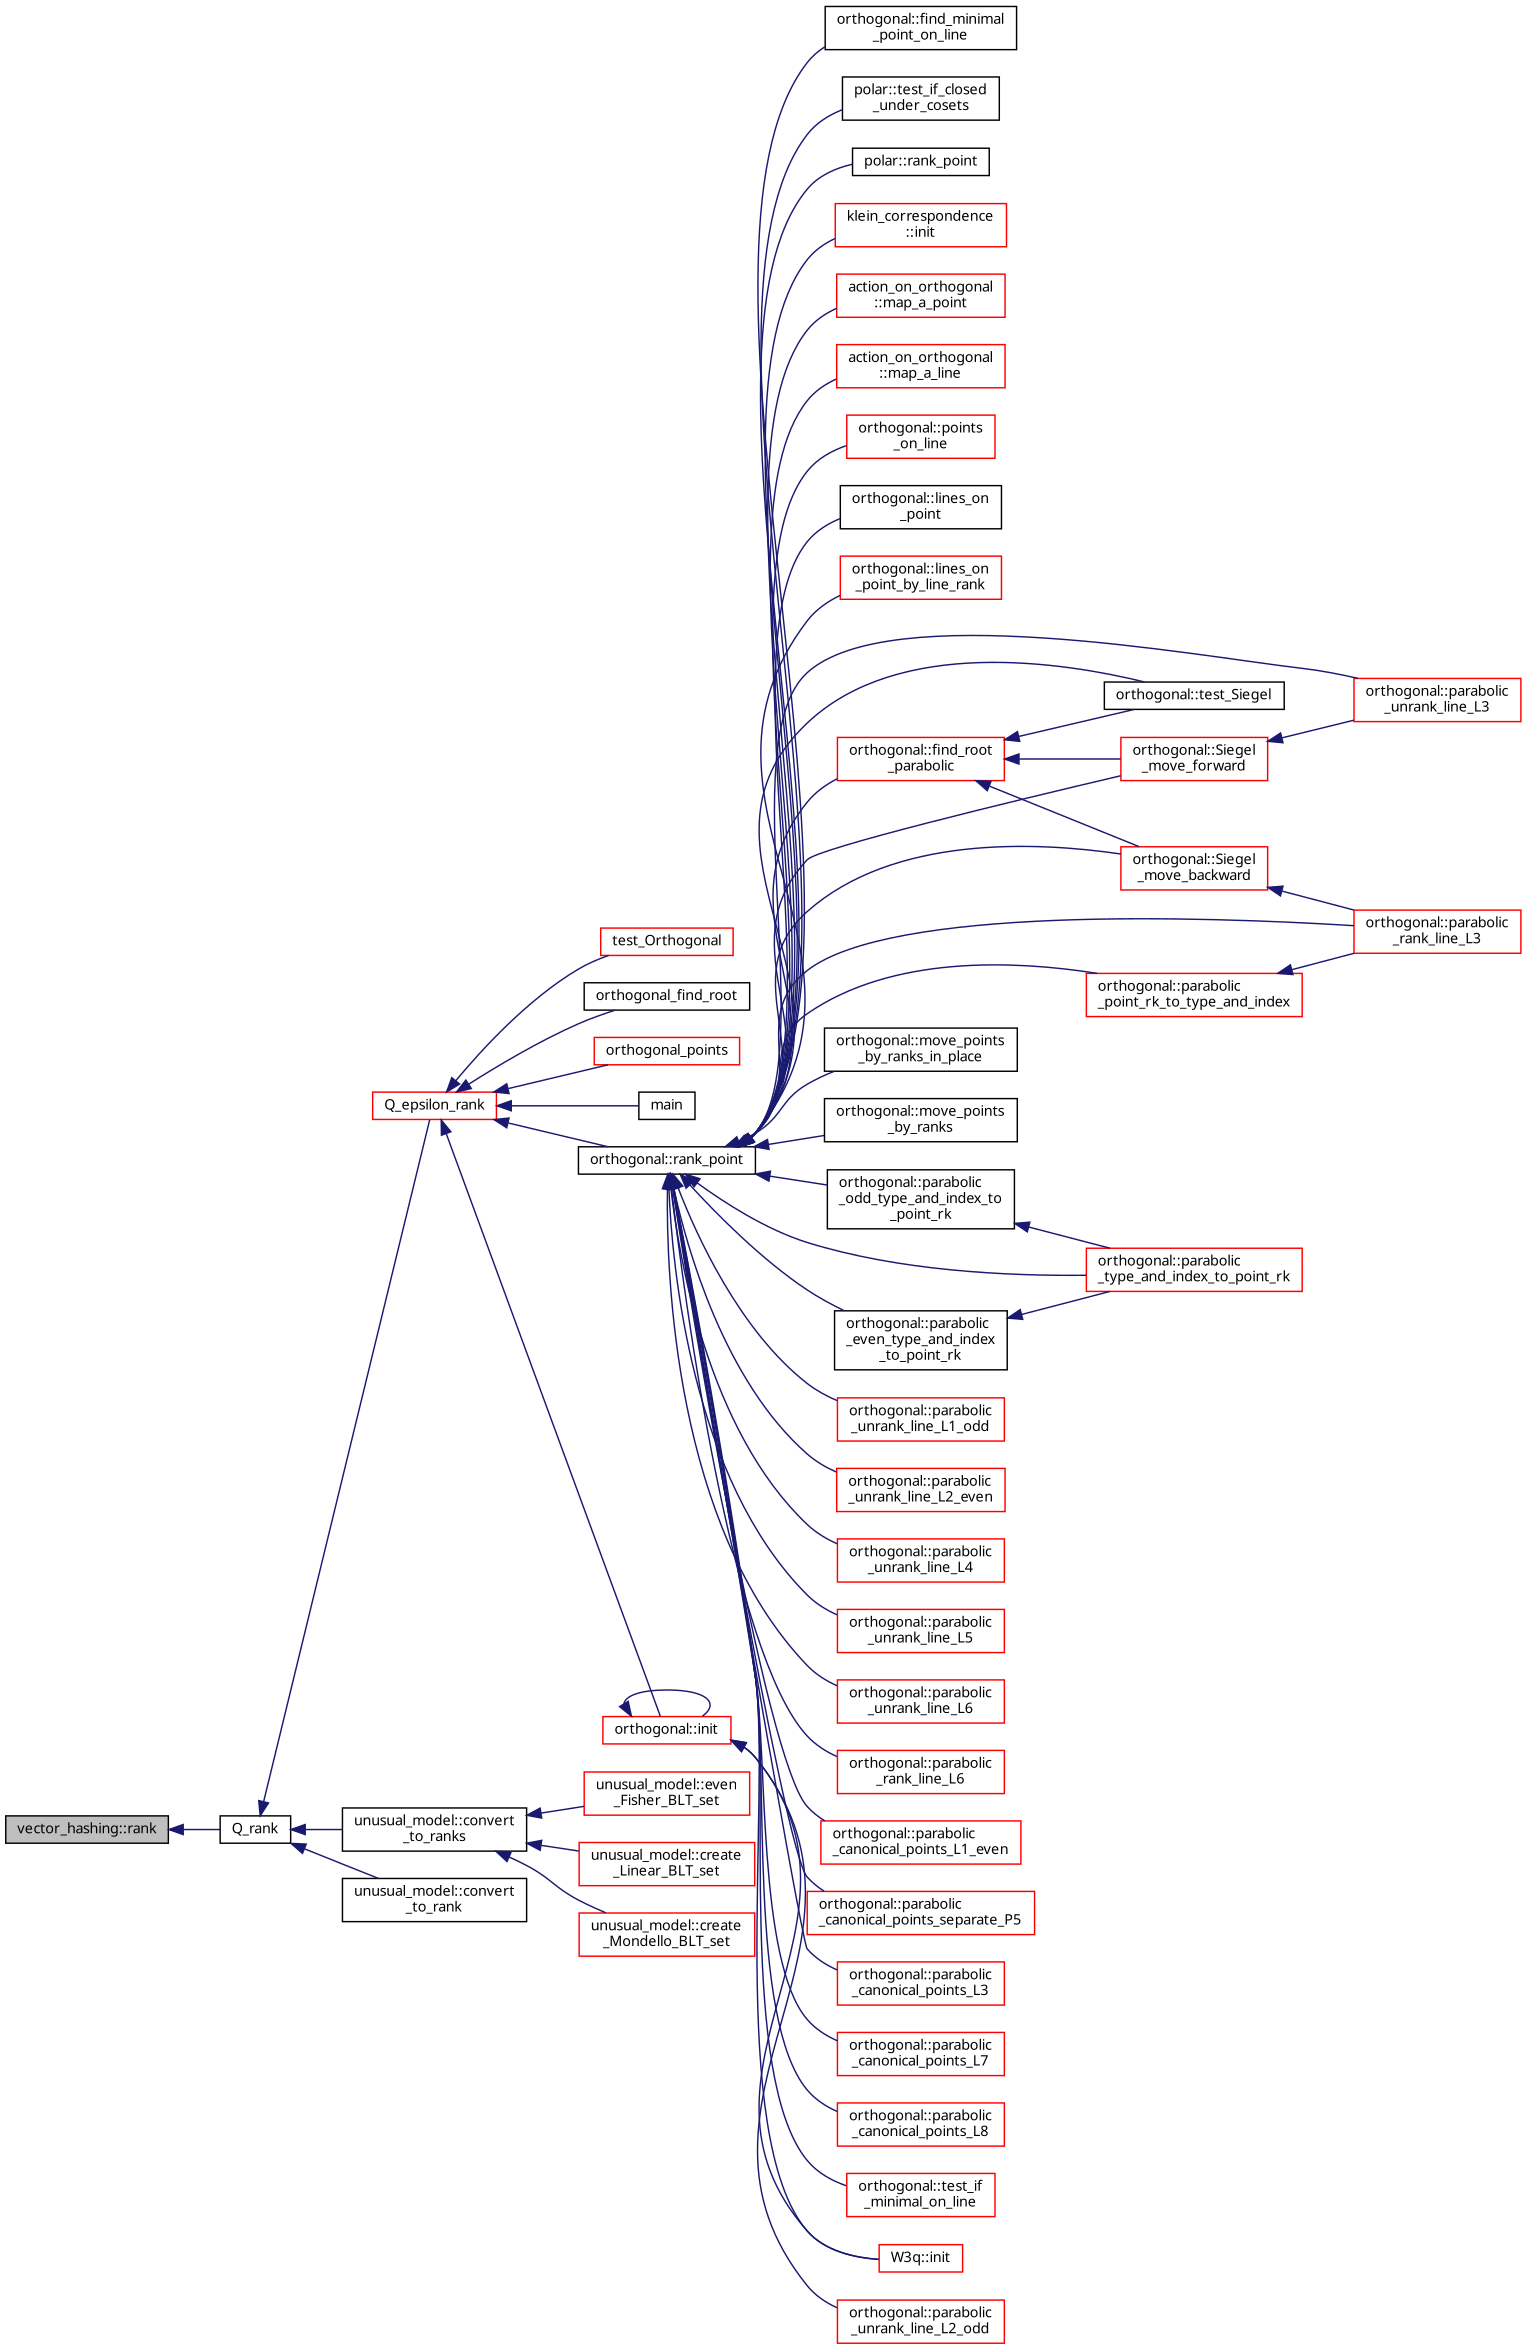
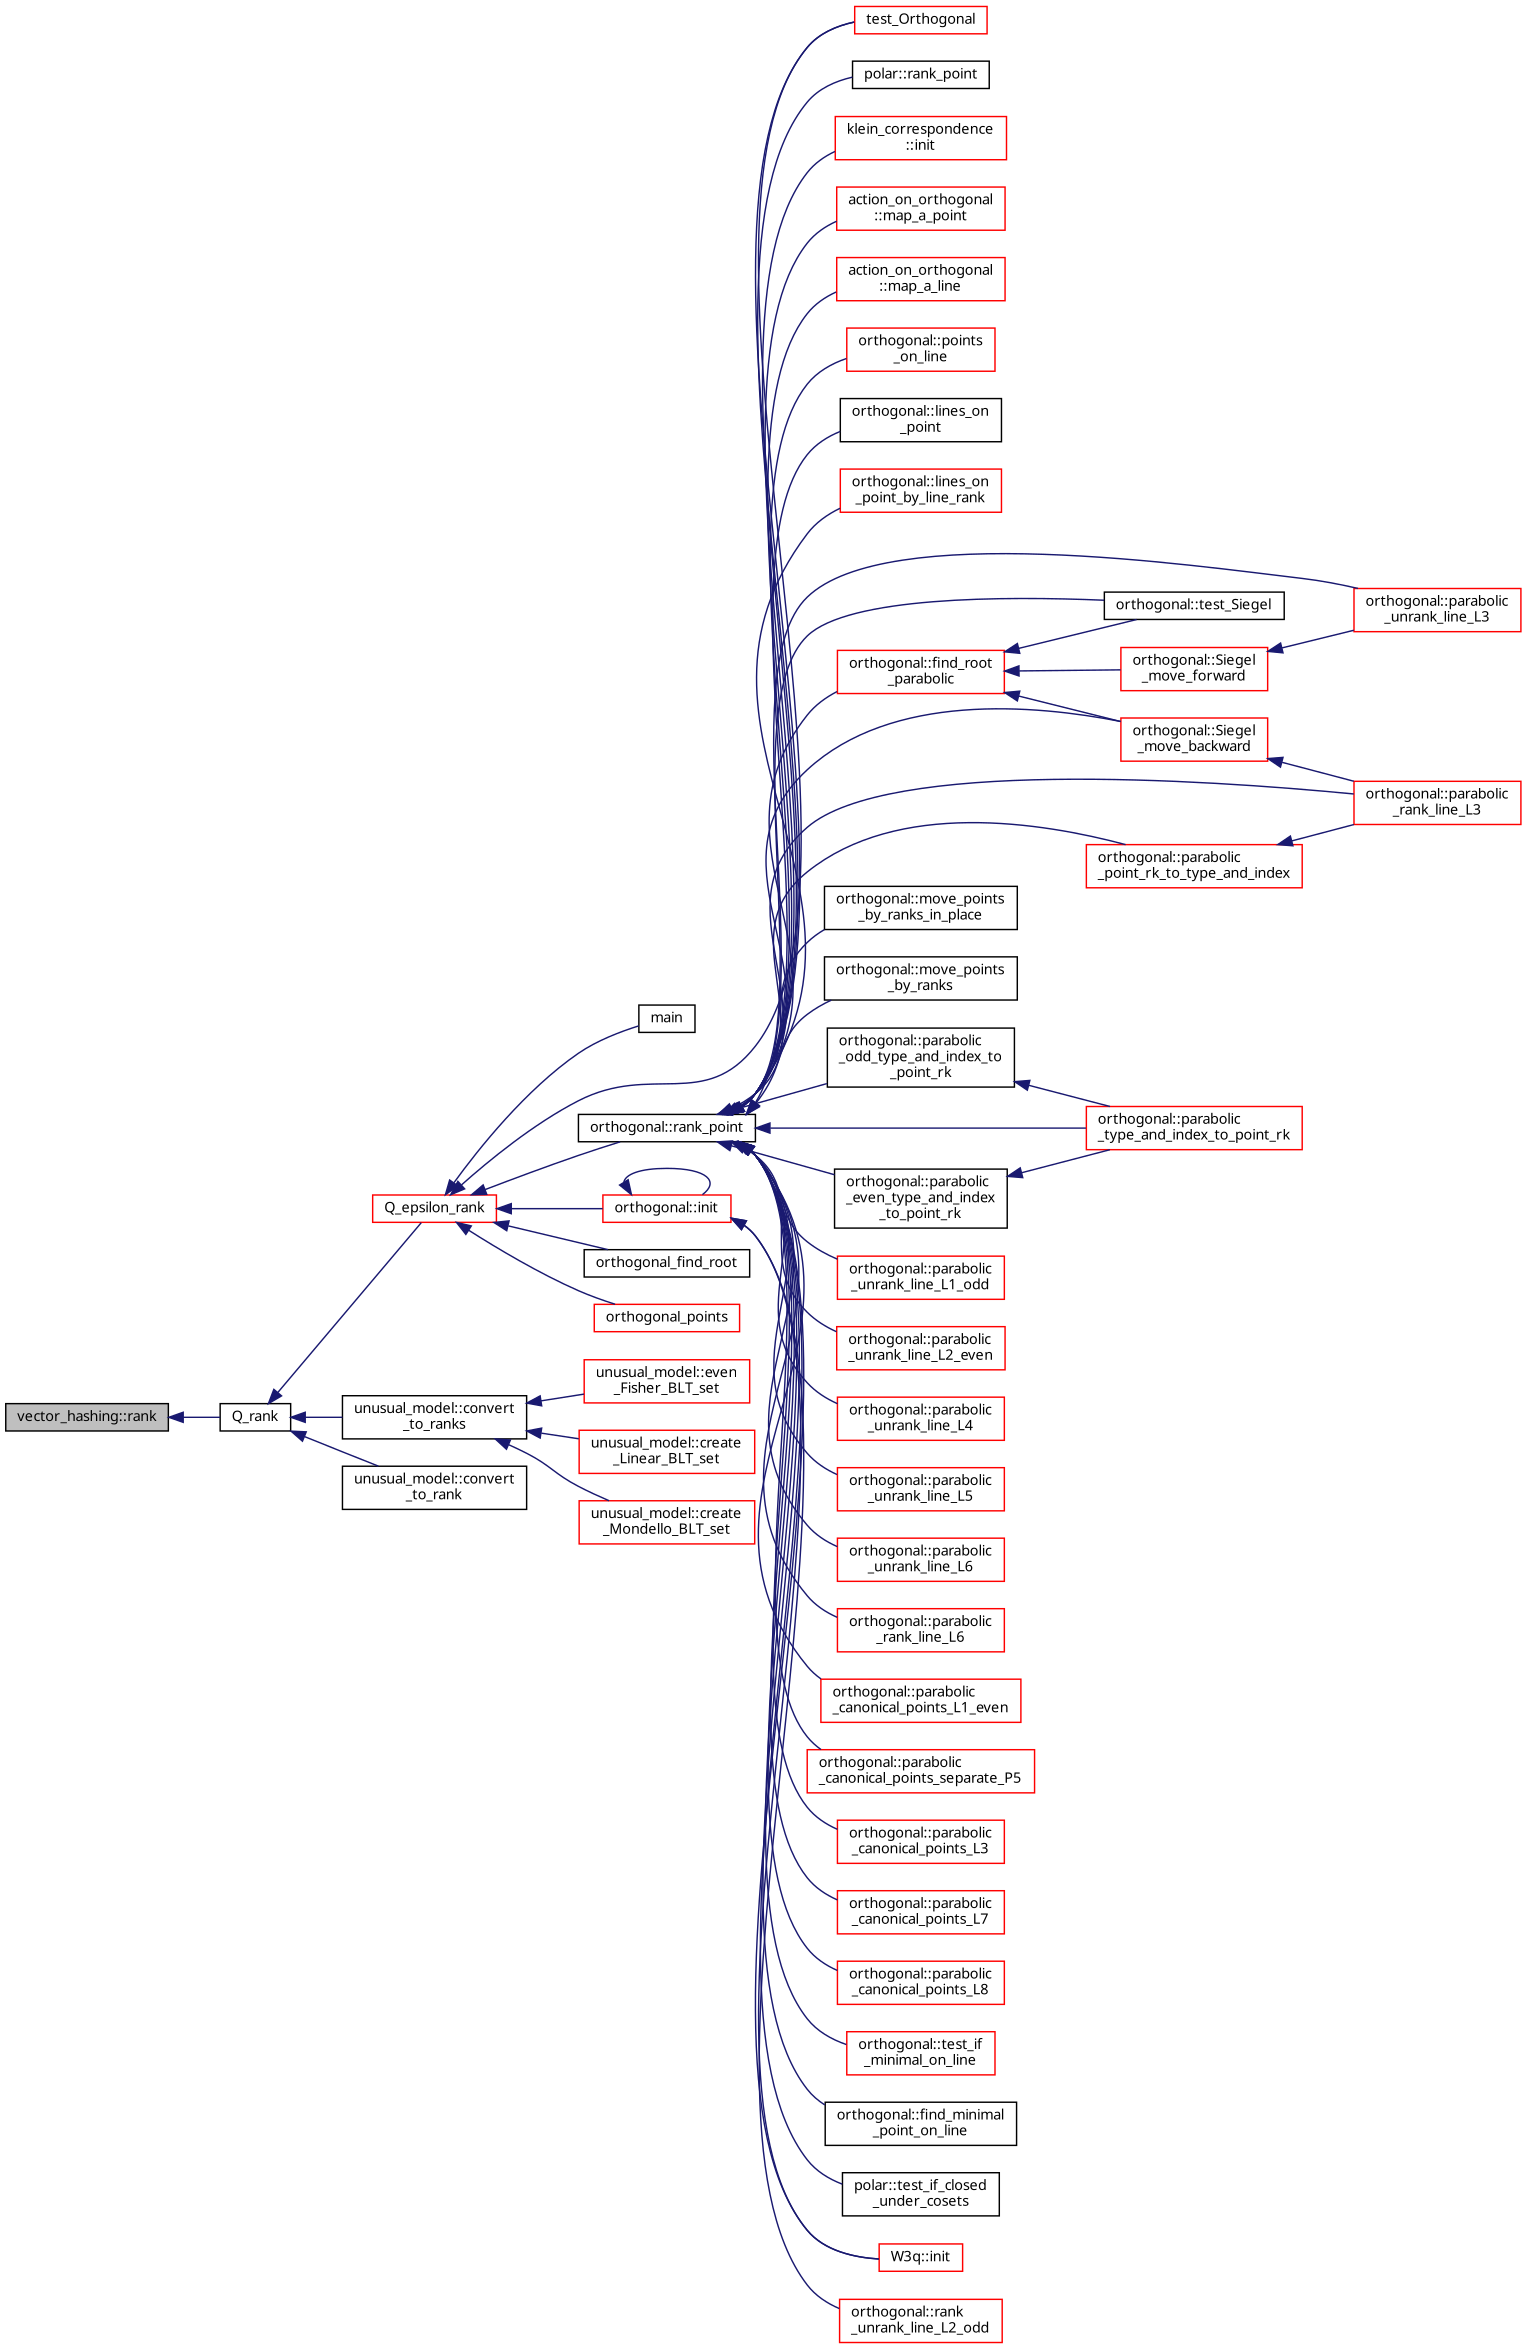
edge "orthogonal::Siegel _move_forward" -> "orthogonal::rank_point": now "test_Orthogonal" -> "orthogonal::rank_point"
node "orthogonal::parabolic _unrank_line_L2_odd": label "orthogonal::parabolic _unrank_line_L2_odd" -> "orthogonal::rank _unrank_line_L2_odd"
